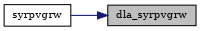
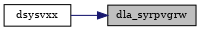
node "syrpvgrw": label "syrpvgrw" -> "dsysvxx"
